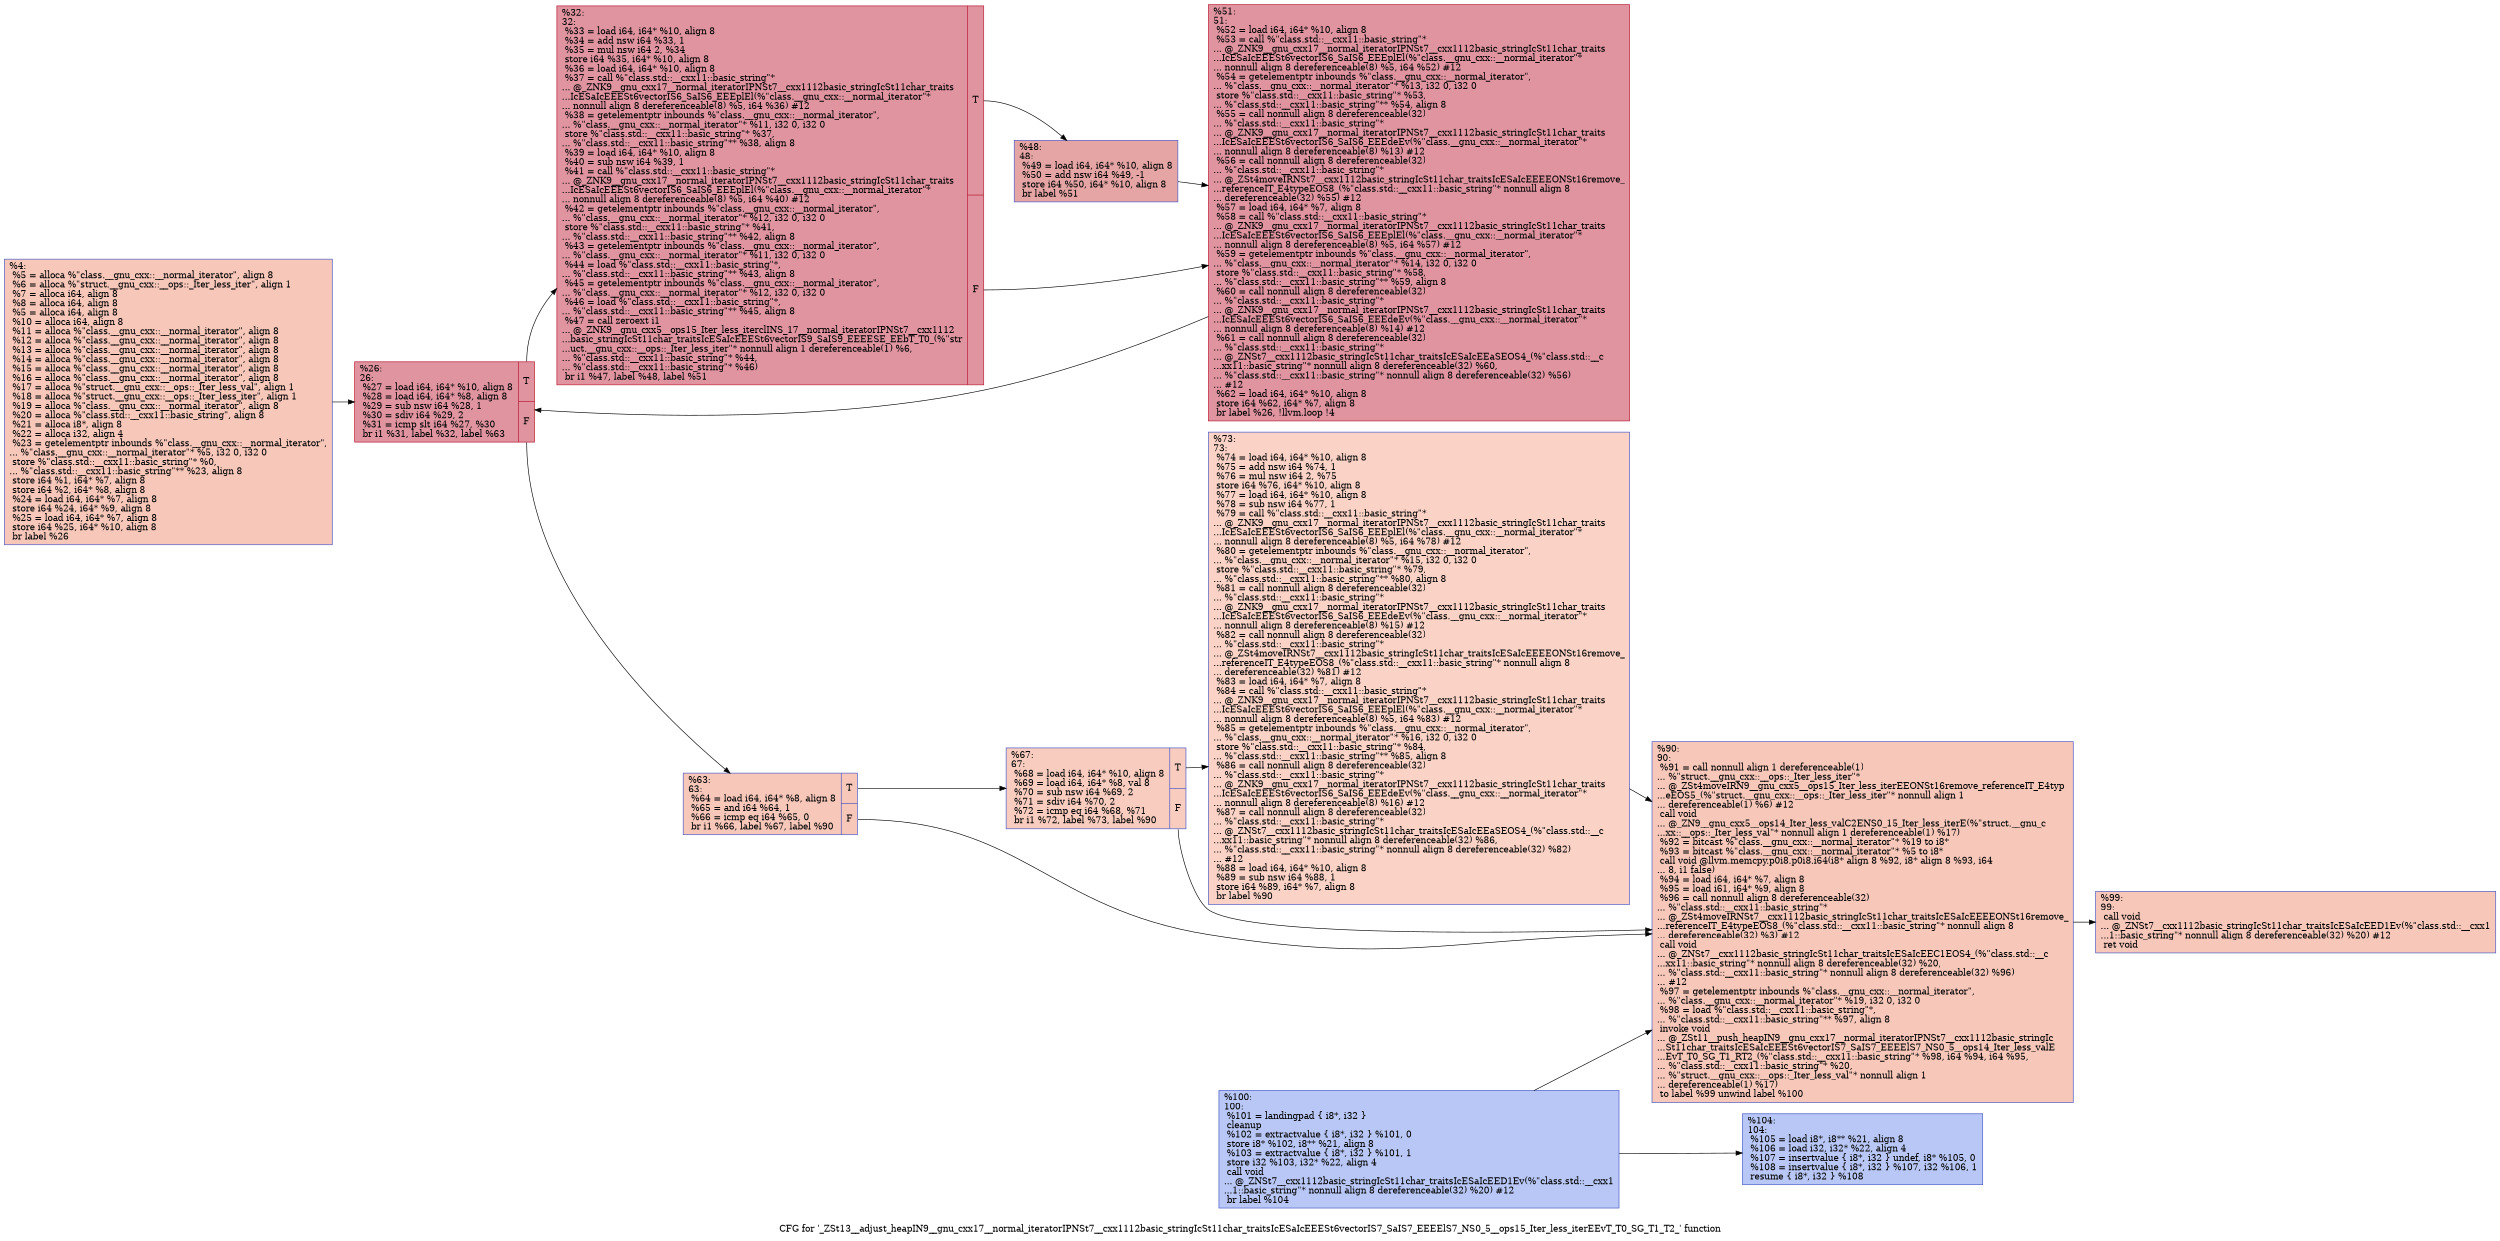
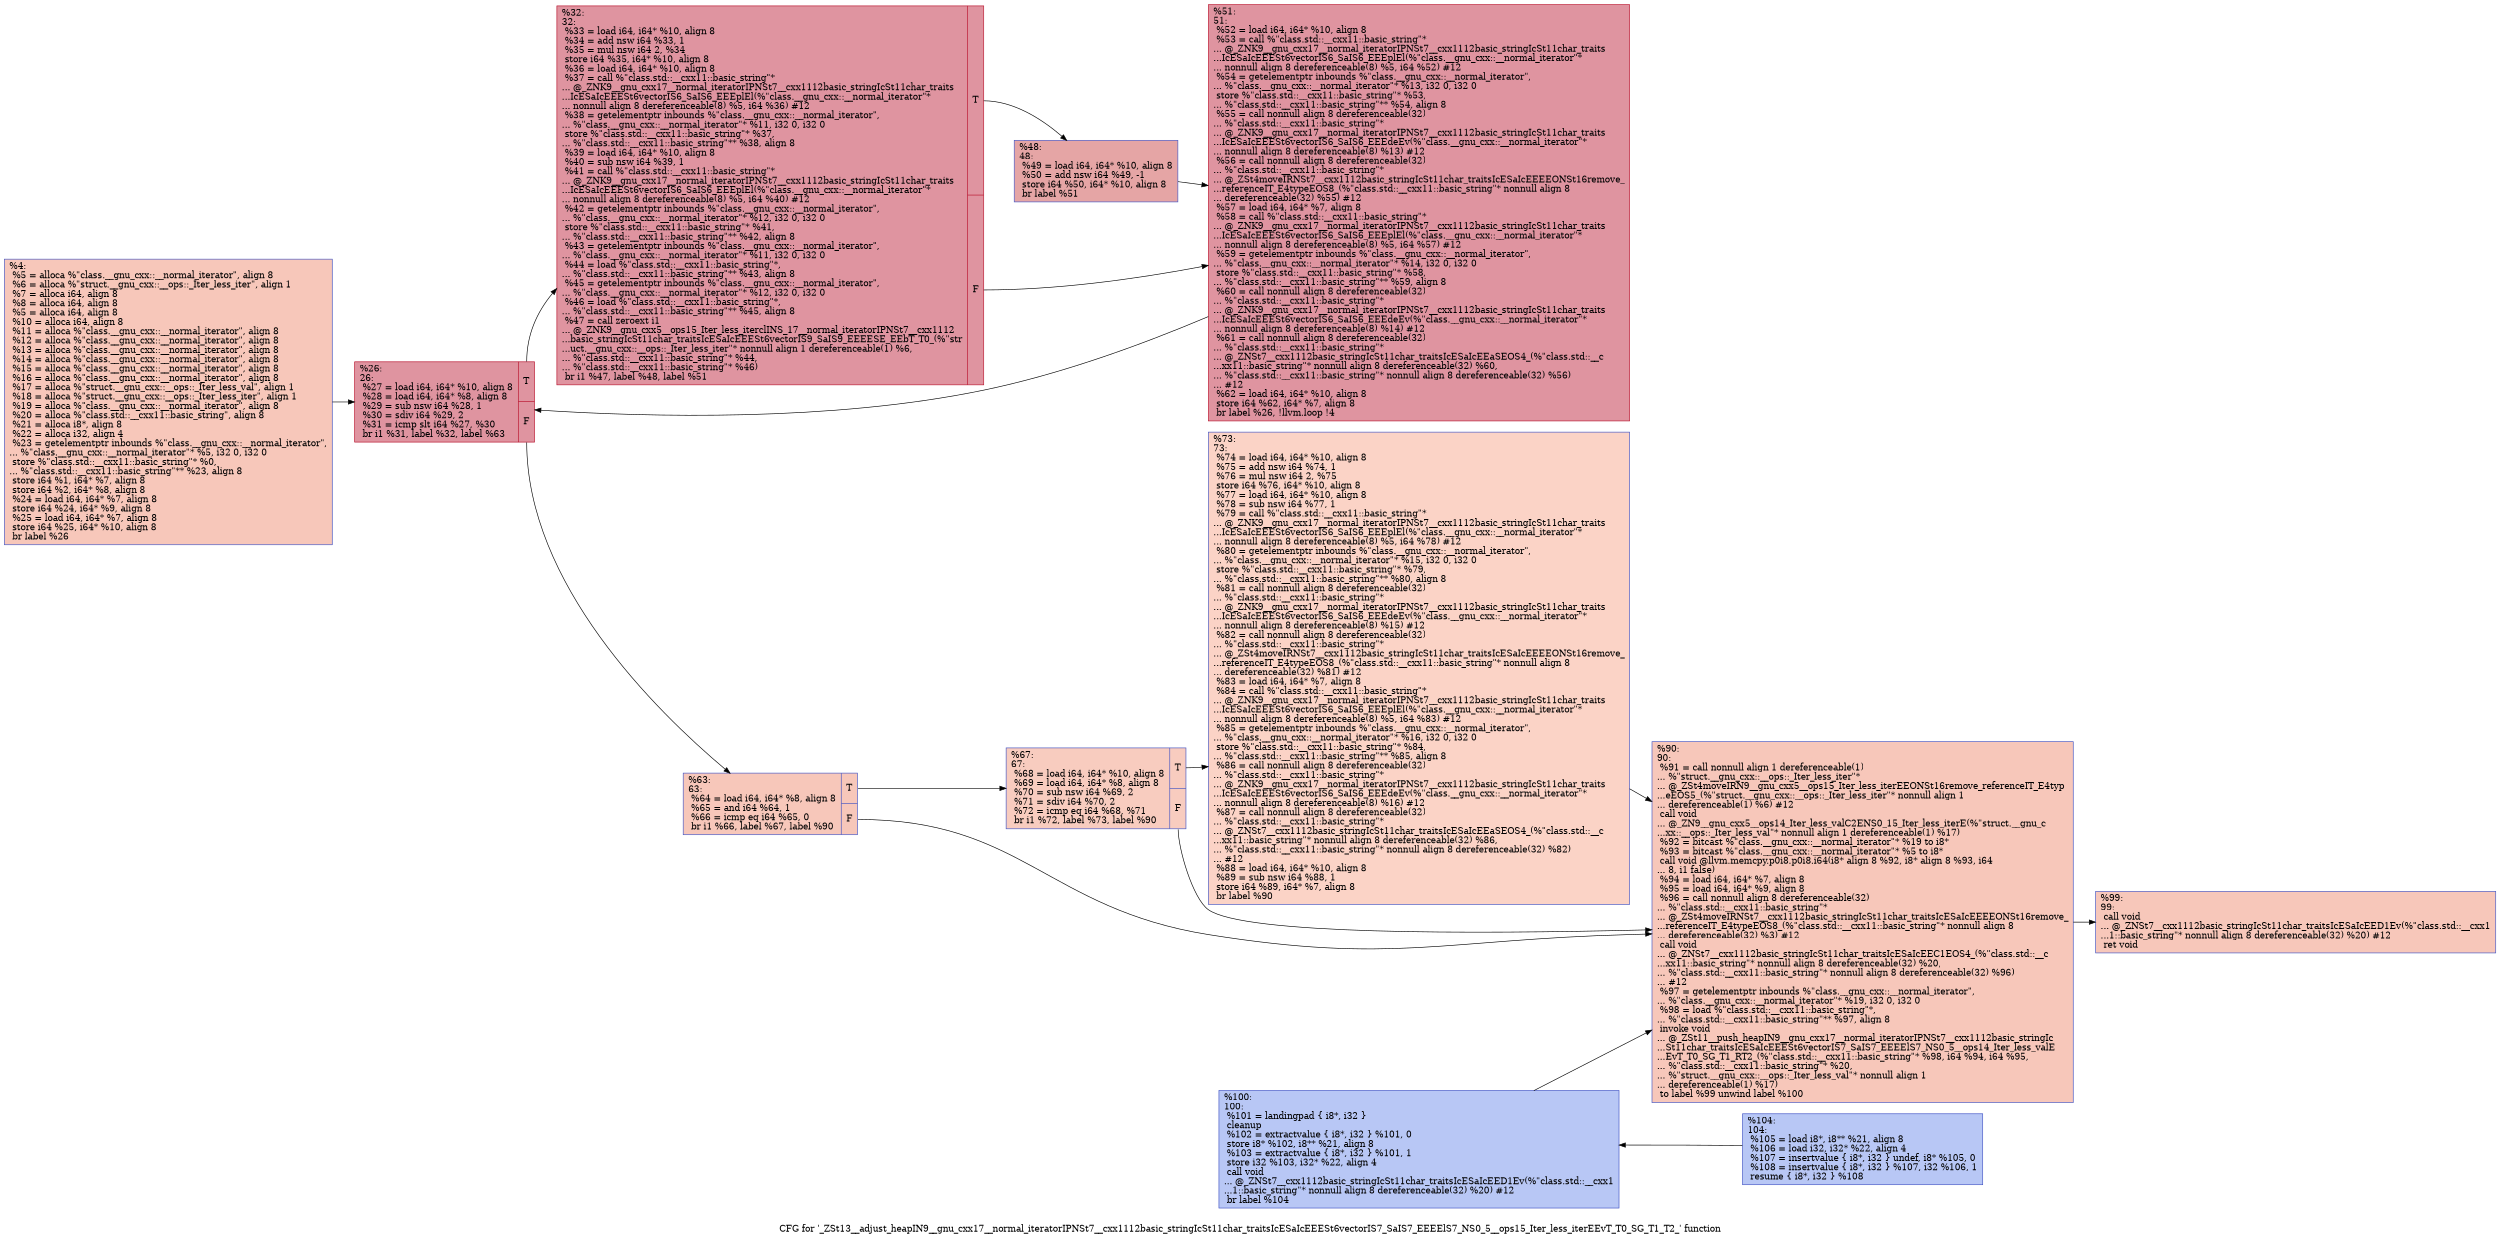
node "%67:": text "%69 = load i64, i64* %8, val 8" -> "%69 = load i64, i64* %8, align 8"
node "%90:": text "%95 = load i61, i64* %9, align 8" -> "%95 = load i64, i64* %9, align 8"
edge "%100:" -> "%104:": reversed
